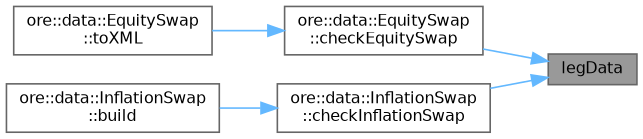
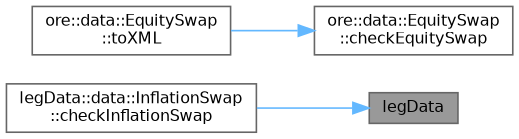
edge "ore::data::EquitySwap ::checkEquitySwap" -> "legData": removed
node "ore::data::InflationSwap ::build": removed
node "ore::data::InflationSwap ::checkInflationSwap": label "ore::data::InflationSwap ::checkInflationSwap" -> "legData::data::InflationSwap ::checkInflationSwap"
